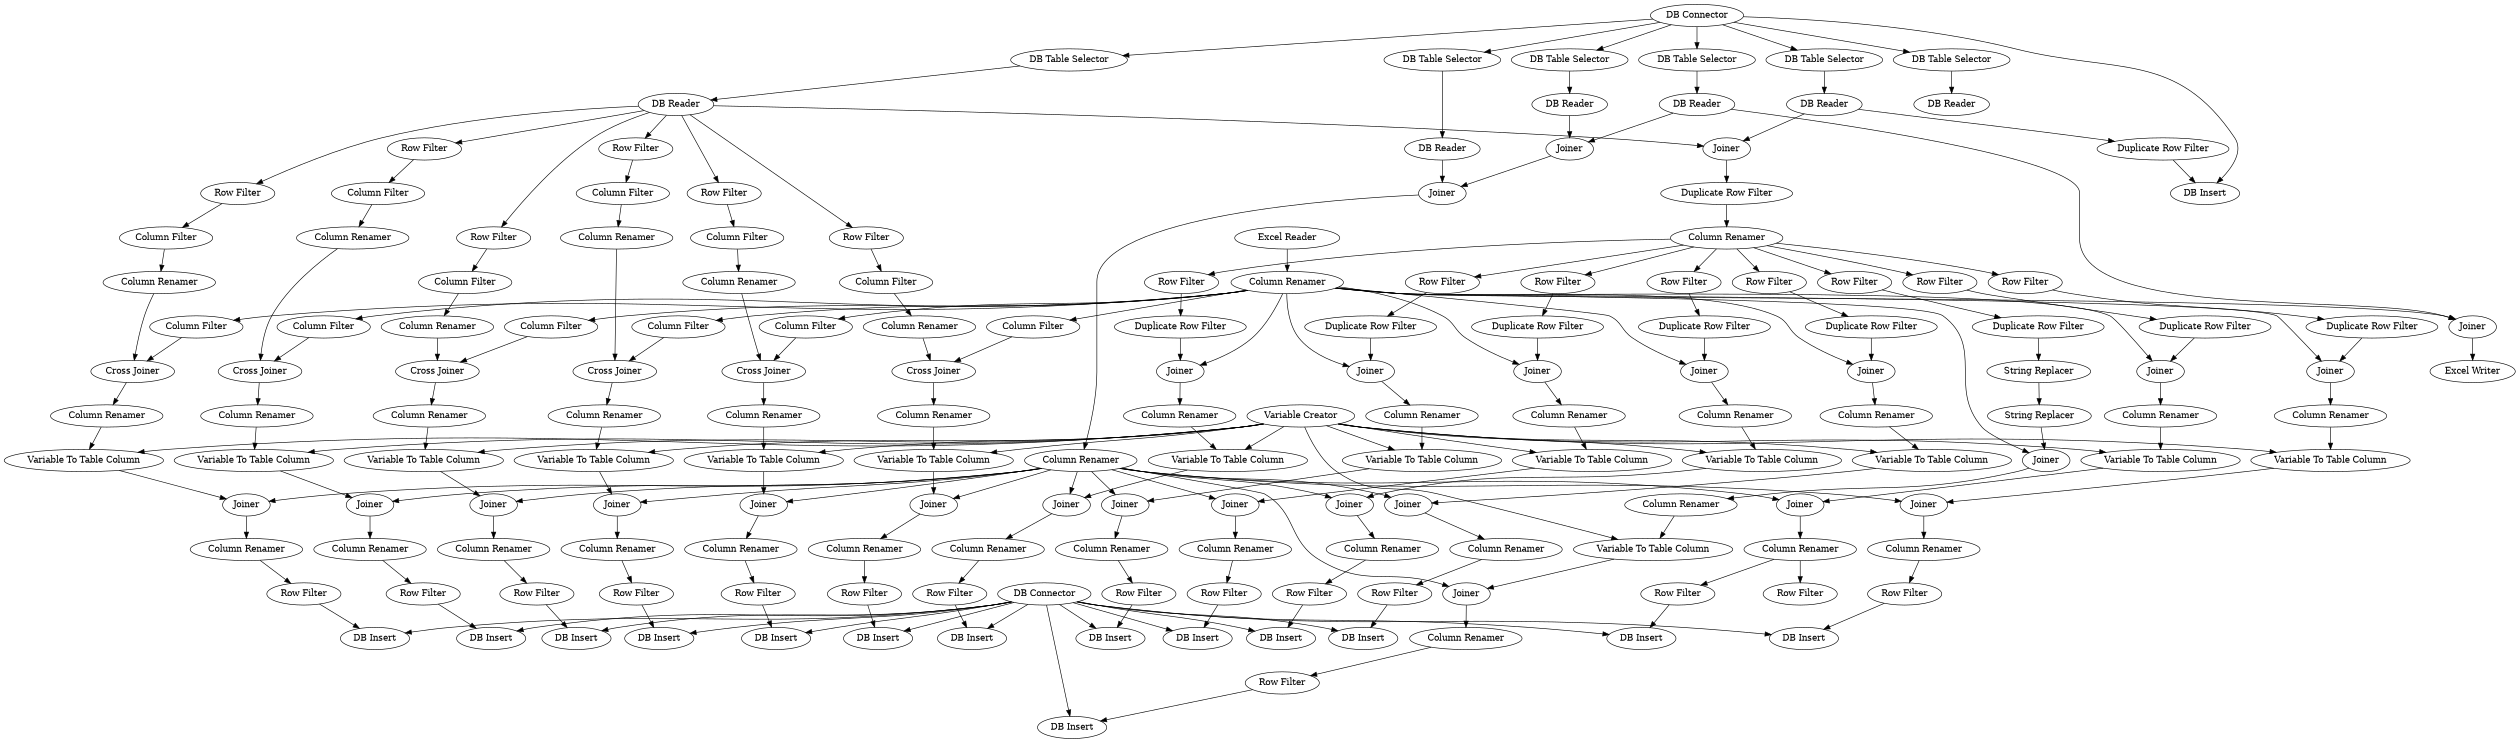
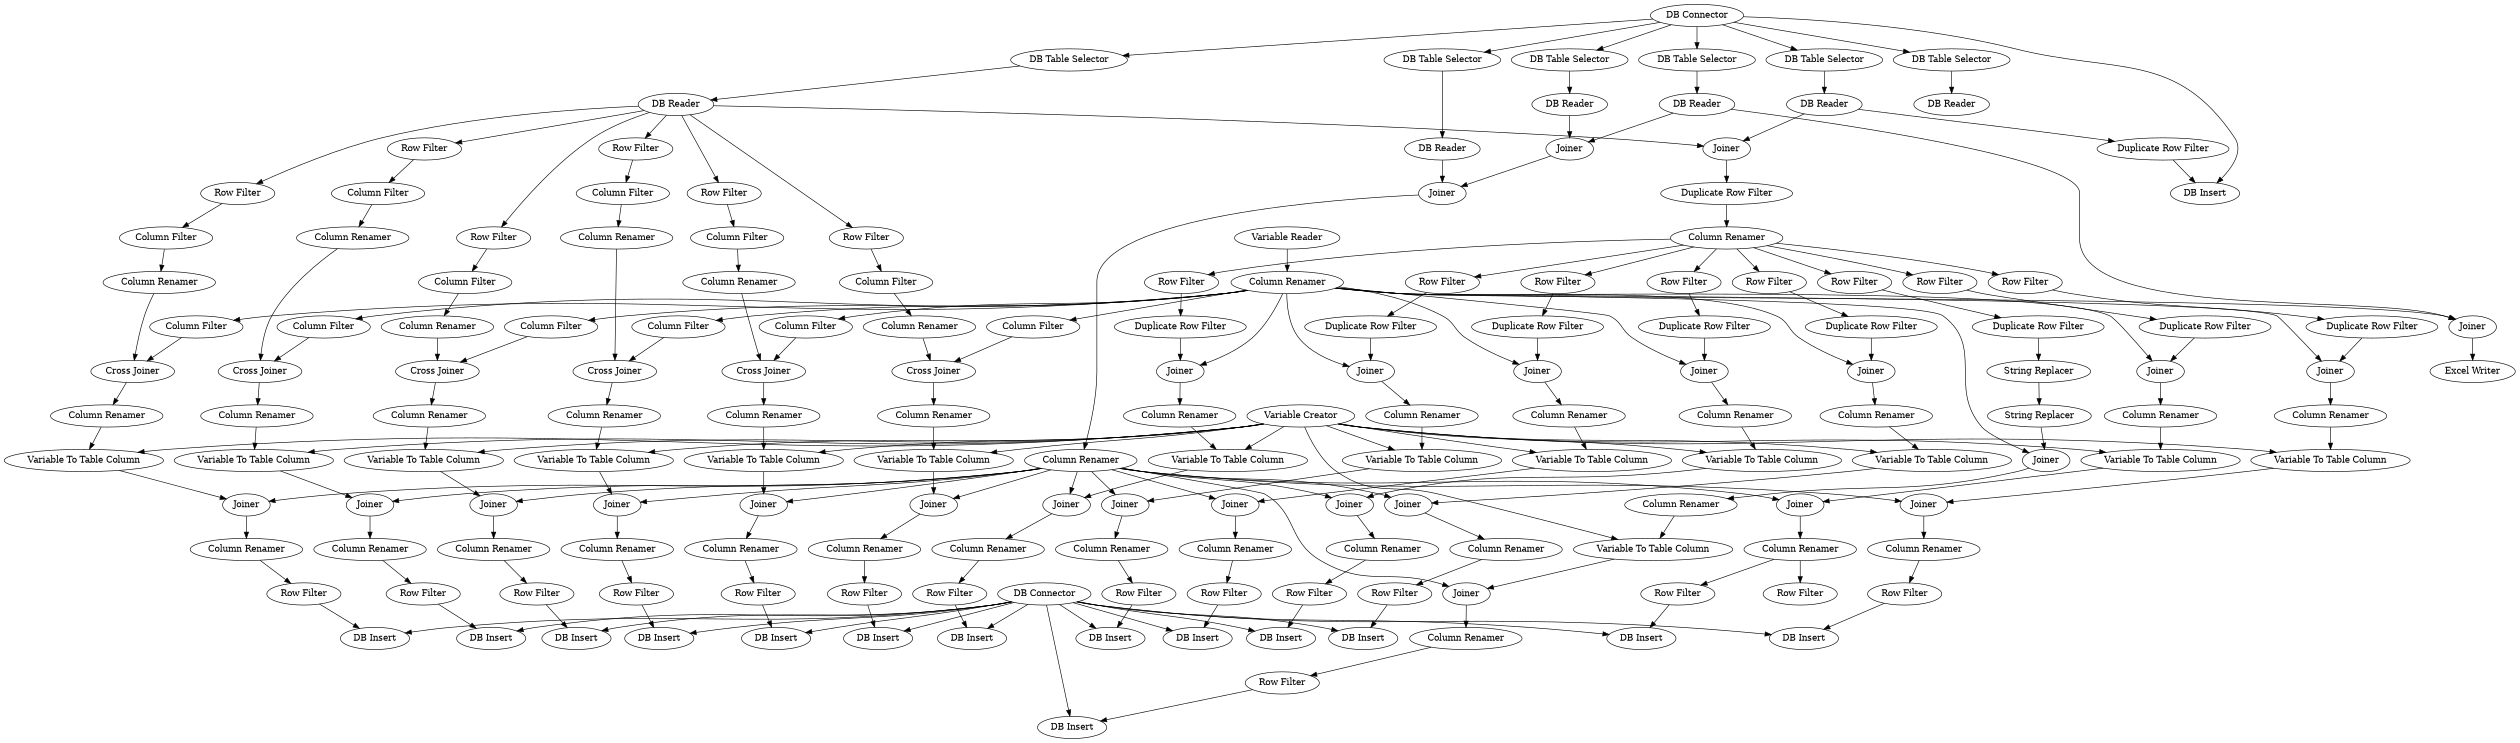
node "Excel Reader": label "Excel Reader" -> "Variable Reader"
